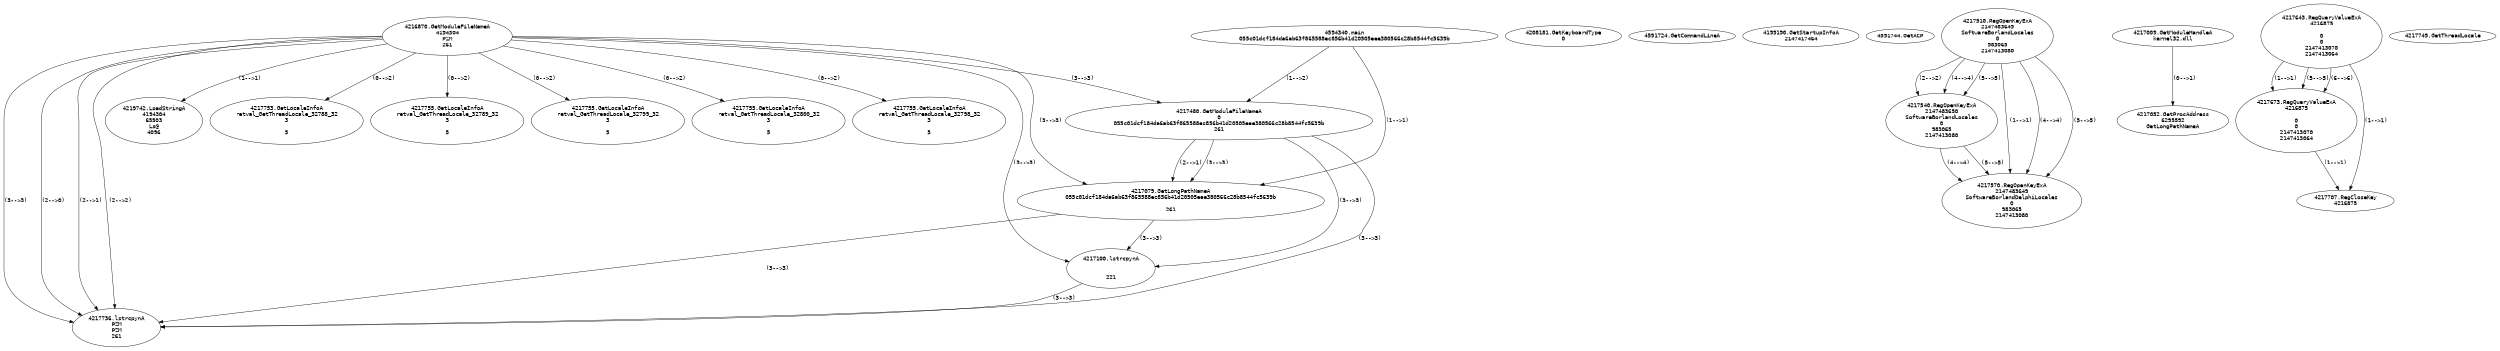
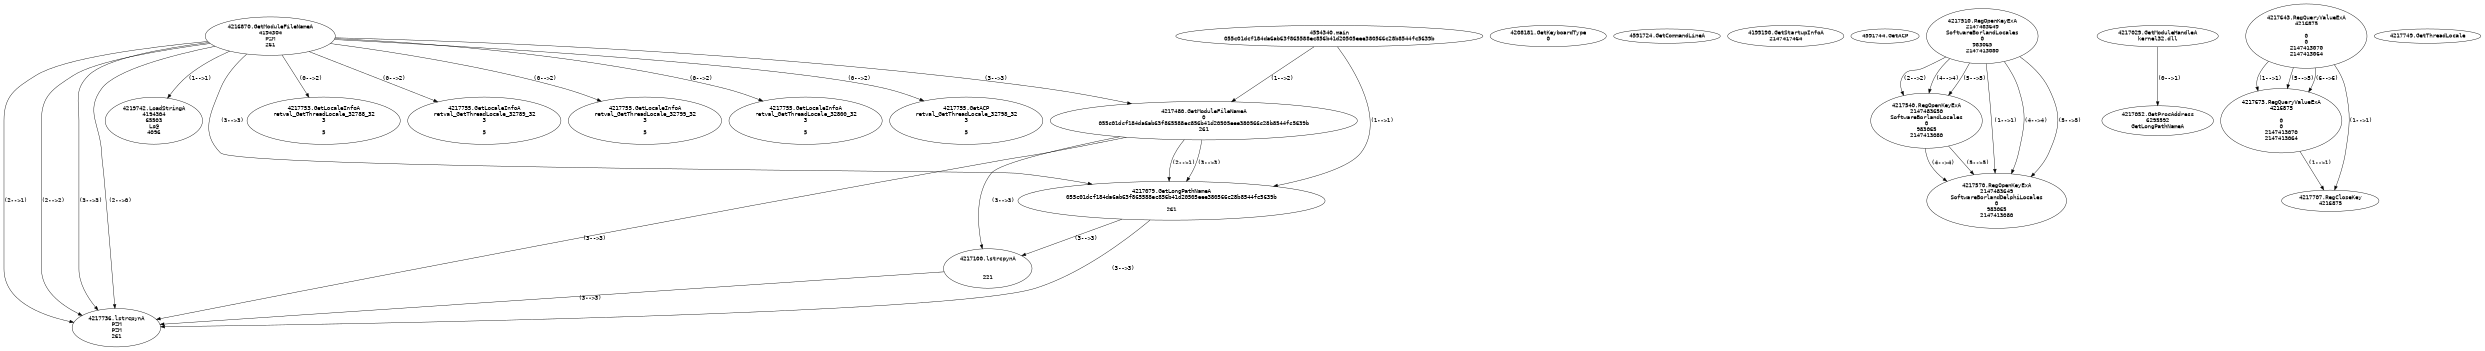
node "4217009.GetModuleHandleA kernel32.dll": label "4217009.GetModuleHandleA kernel32.dll" -> "4217029.GetModuleHandleA kernel32.dll"
edge "4216870.GetModuleFileNameA 4194304 PZM 261" -> "4217100.lstrcpynA 221": removed, label "(3-->3)"
node "4217755.GetLocaleInfoA retval_GetThreadLocale_32798_32 3 5": label "4217755.GetLocaleInfoA retval_GetThreadLocale_32798_32 3 5" -> "4217755.GetACP retval_GetThreadLocale_32798_32 3 5"
